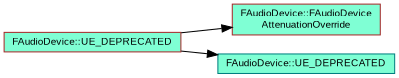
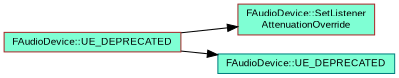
node "FAudioDevice::FAudioDevice AttenuationOverride": label "FAudioDevice::FAudioDevice AttenuationOverride" -> "FAudioDevice::SetListener AttenuationOverride"
